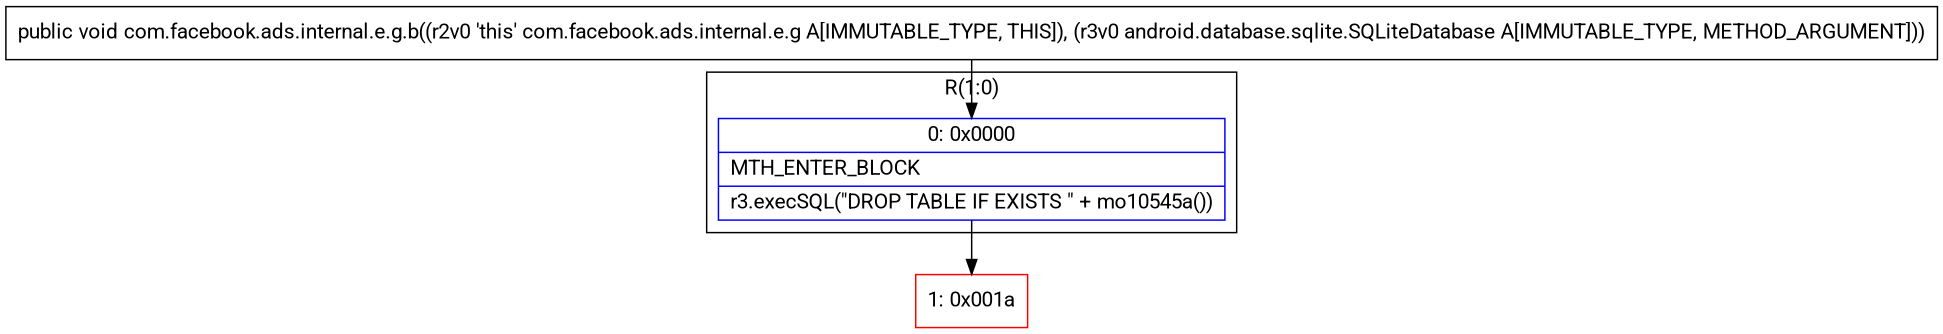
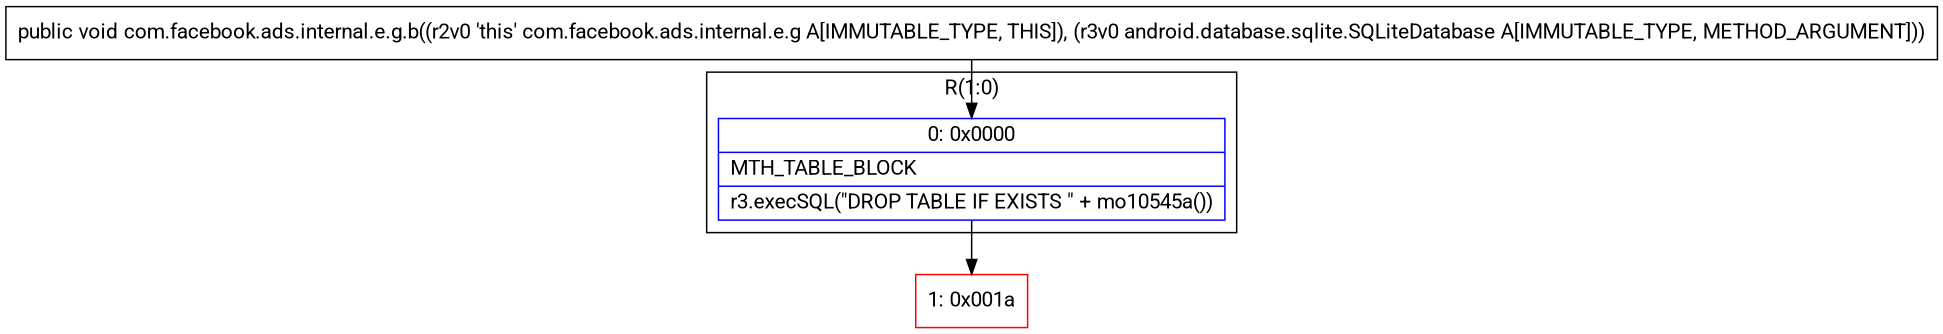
node "0: 0x0000": text "MTH_ENTER_BLOCK" -> "MTH_TABLE_BLOCK"
